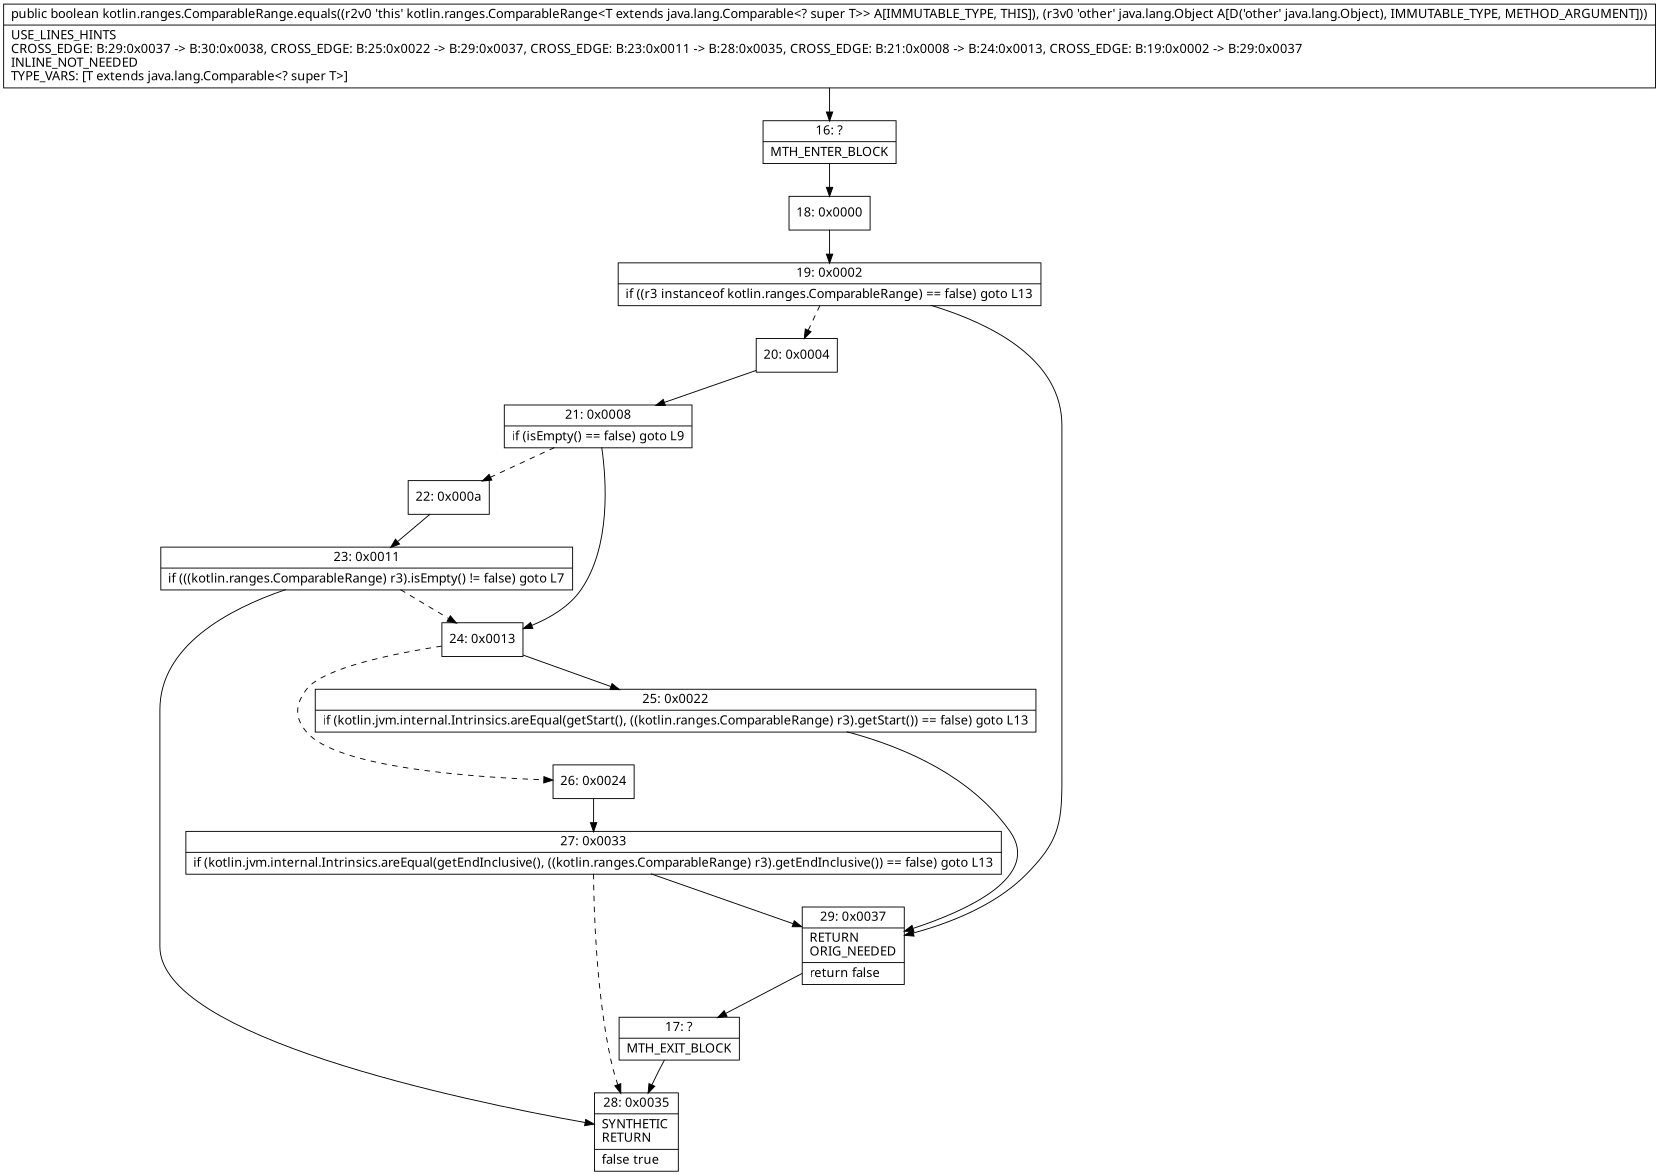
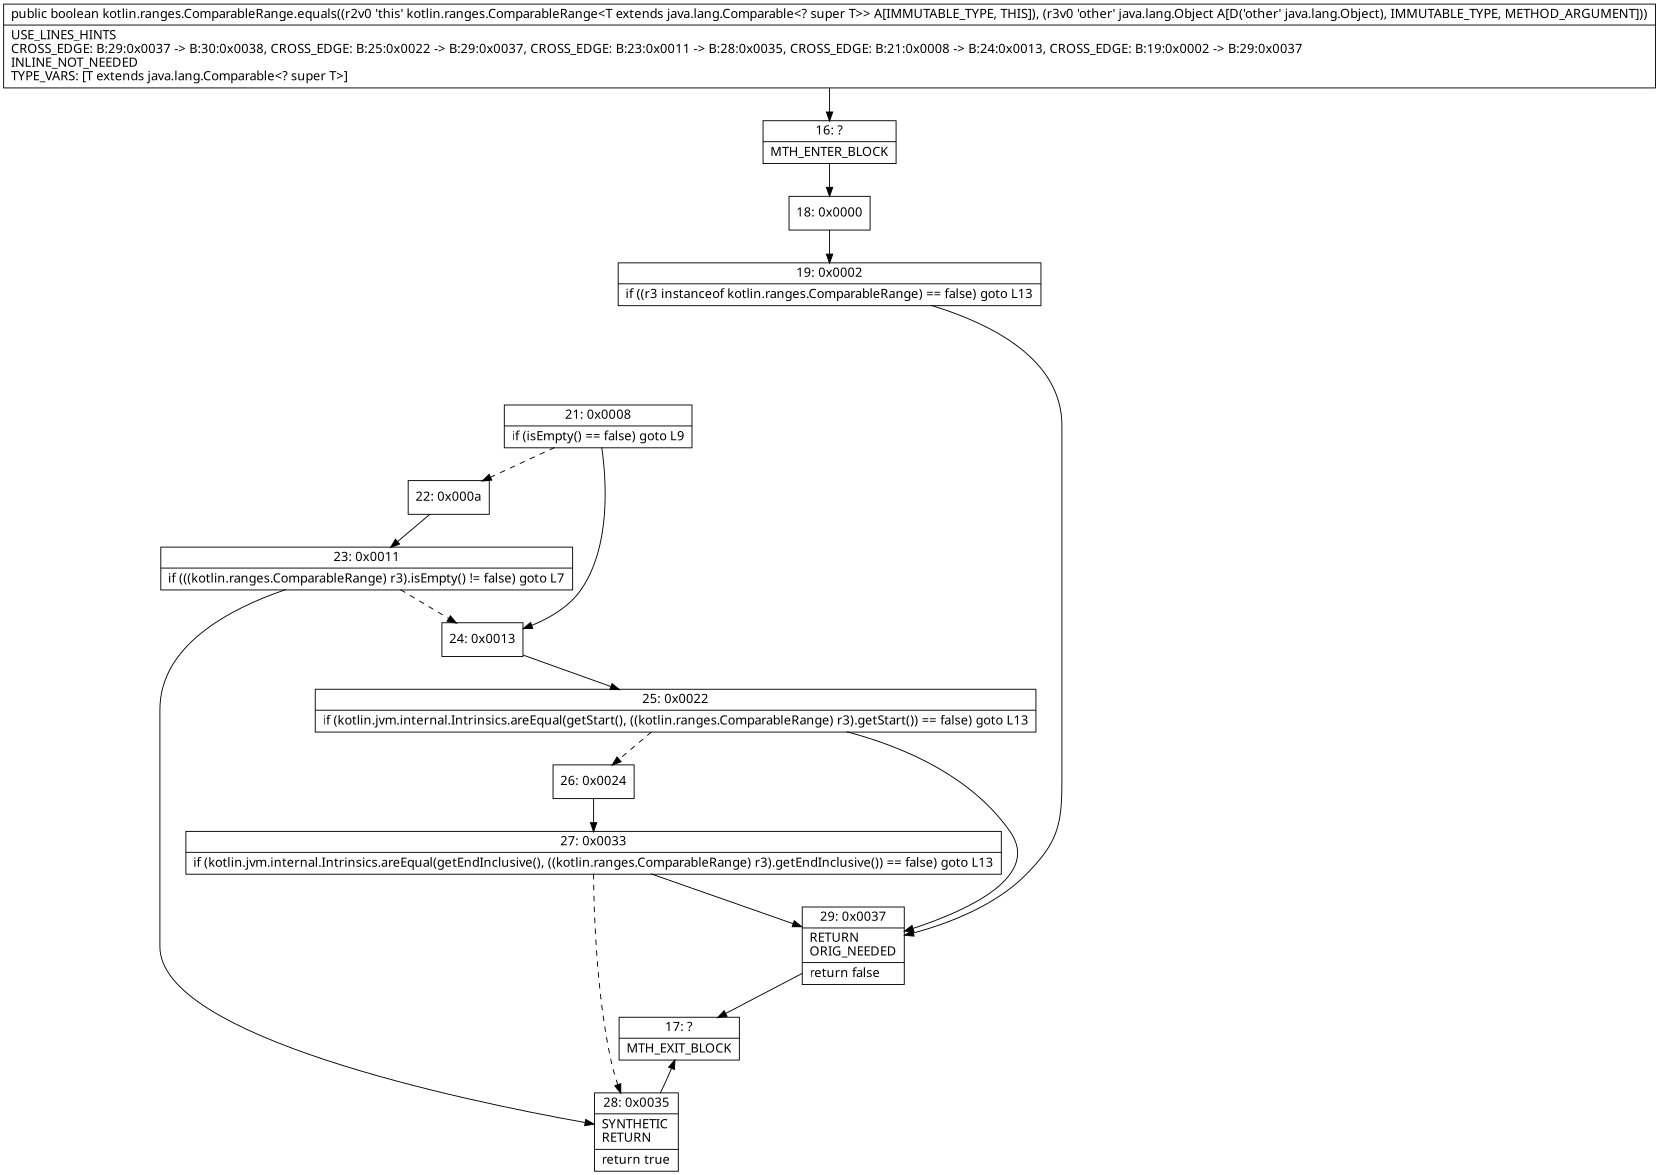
node "20: 0x0004": removed
edge "24: 0x0013" -> "26: 0x0024": now "25: 0x0022" -> "26: 0x0024"
edge "17: ?" -> "28: 0x0035": reversed
node "28: 0x0035": text "false true" -> "return true"
